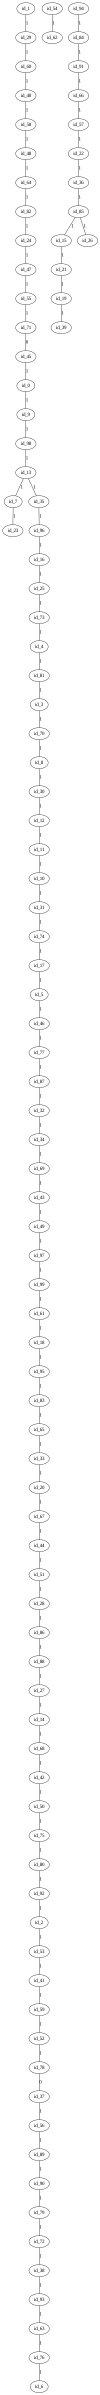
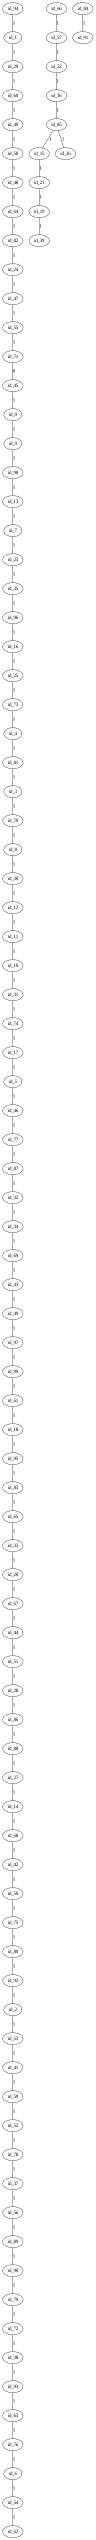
edge "id_94" -- "id_84": now "id_94" -- "id_1"
edge "id_91" -- "id_66": removed, label "1"
edge "id_13" -- "id_35": now "id_23" -- "id_35"
edge "id_78" -- "id_37": label "0" -> "1"
edge "id_6" -- "id_54": added, label "1"
